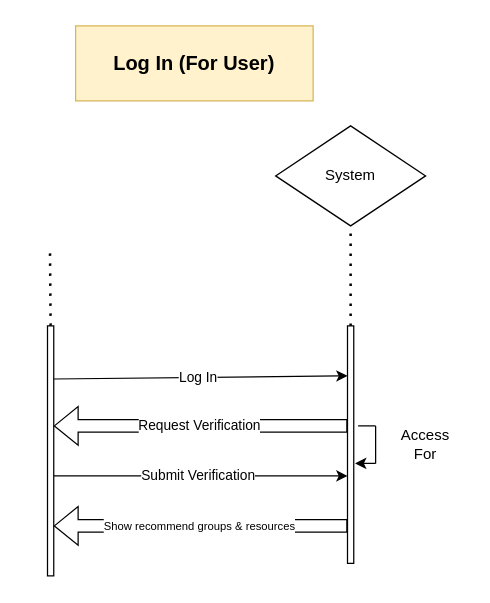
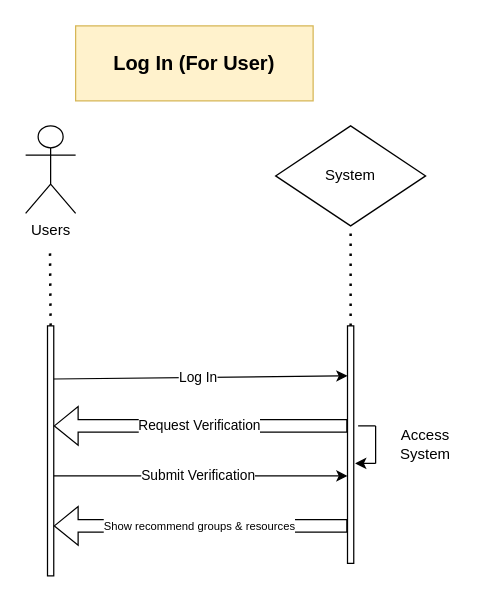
node "Users": added
node "Access For": label "Access For" -> "Access System"
